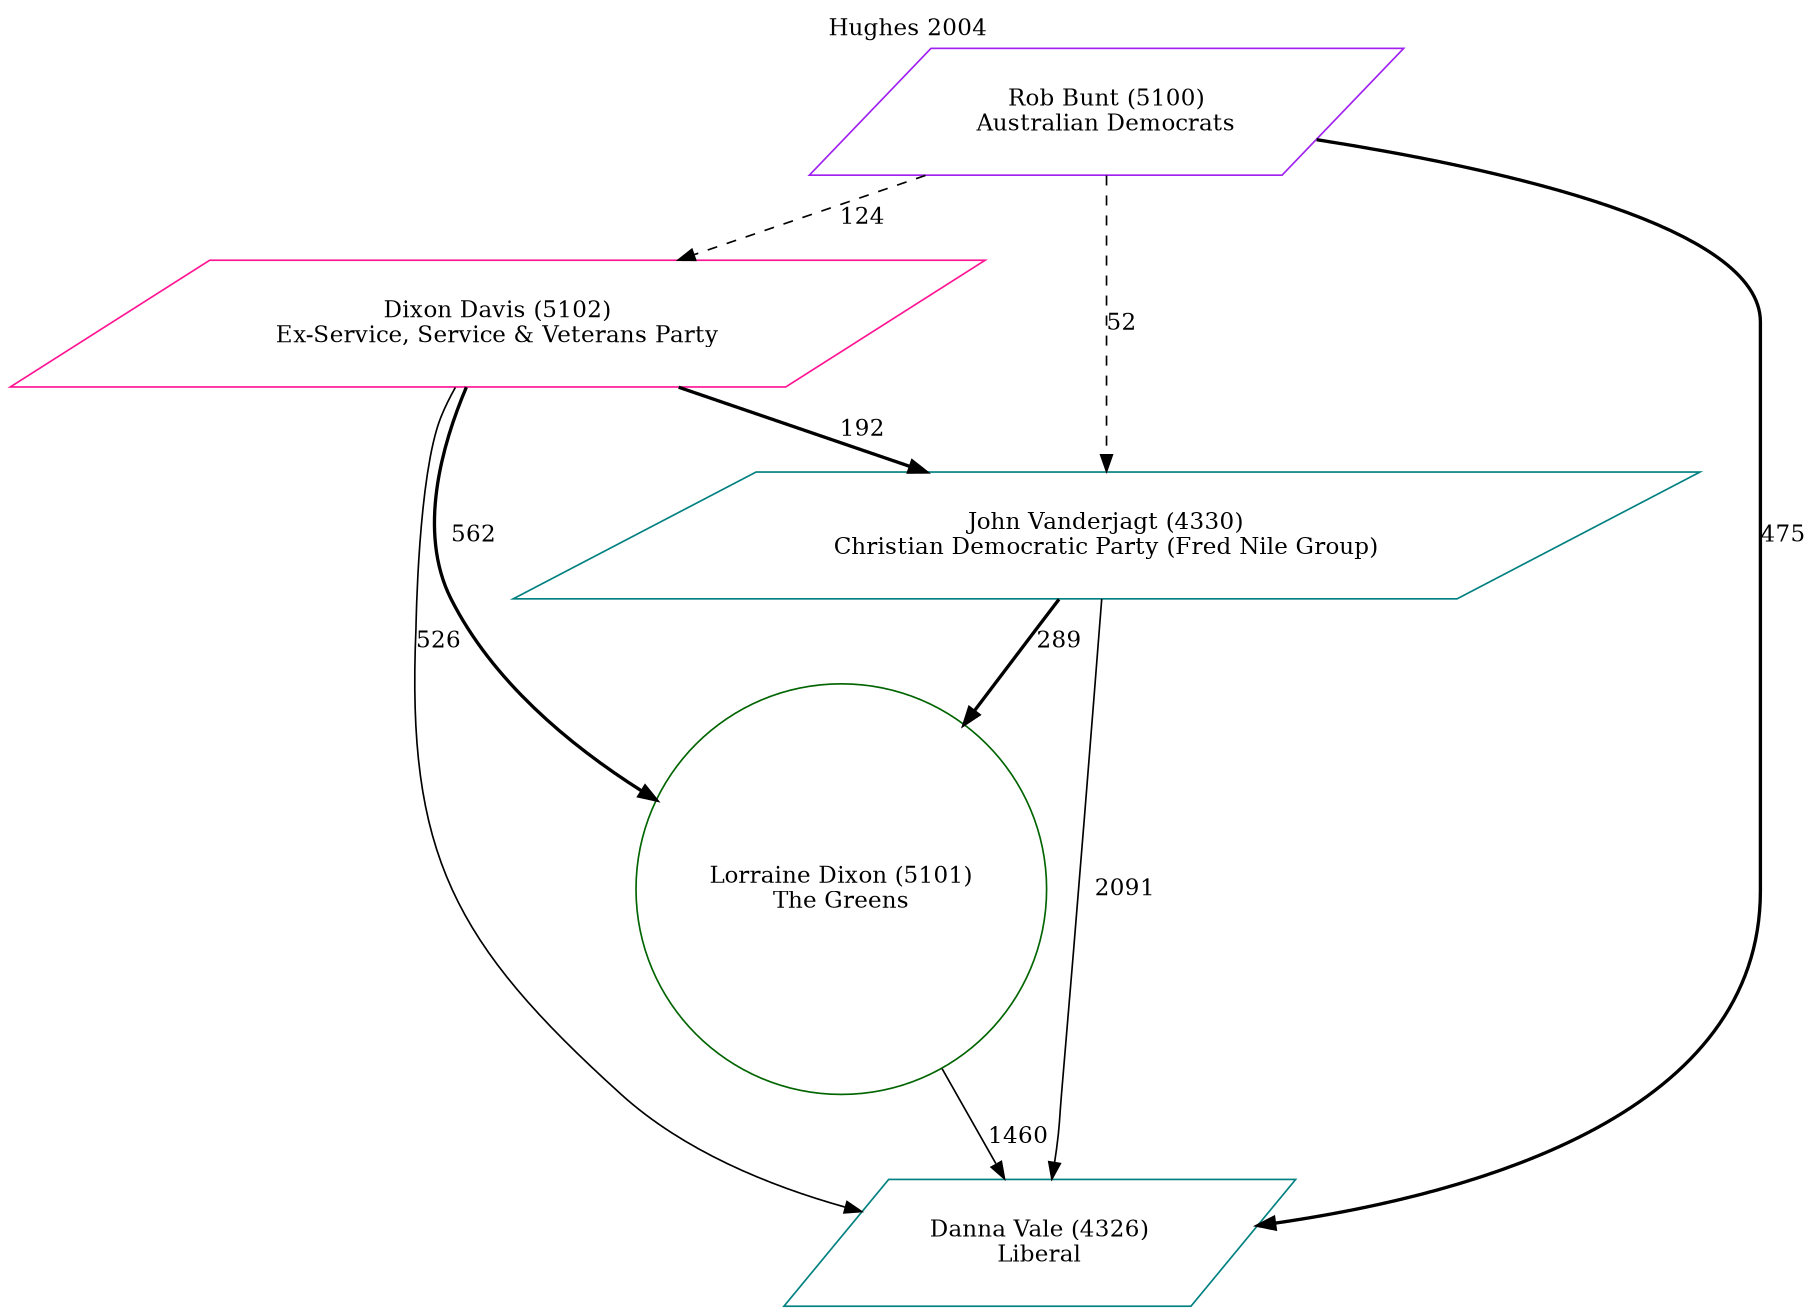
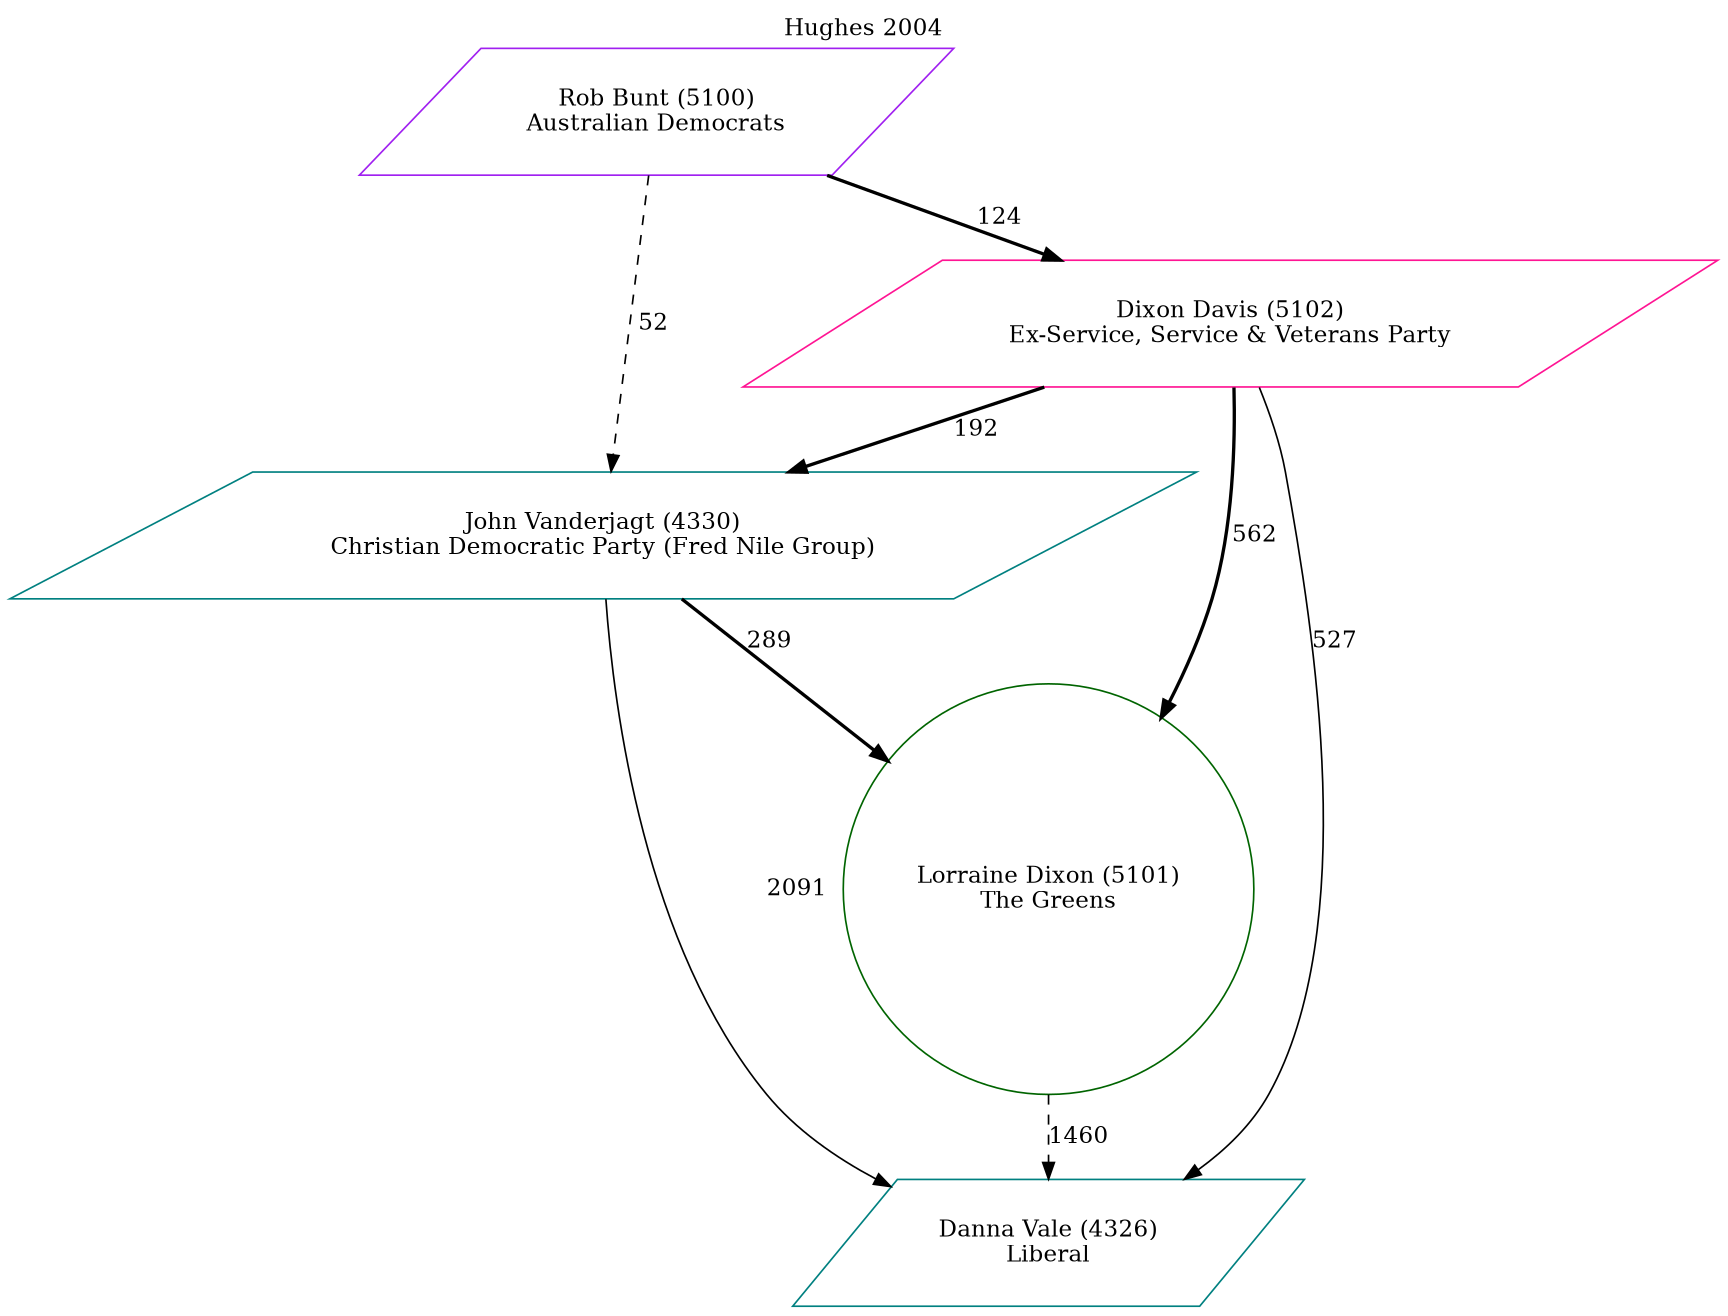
edge "Rob Bunt (5100) Australian Democrats" -> "Dixon Davis (5102) Ex-Service, Service & Veterans Party": style dashed -> bold
edge "Dixon Davis (5102) Ex-Service, Service & Veterans Party" -> "Danna Vale (4326) Liberal": label "526" -> "527"
edge "Rob Bunt (5100) Australian Democrats" -> "Danna Vale (4326) Liberal": removed, label "475"
edge "Lorraine Dixon (5101) The Greens" -> "Danna Vale (4326) Liberal": style solid -> dashed
